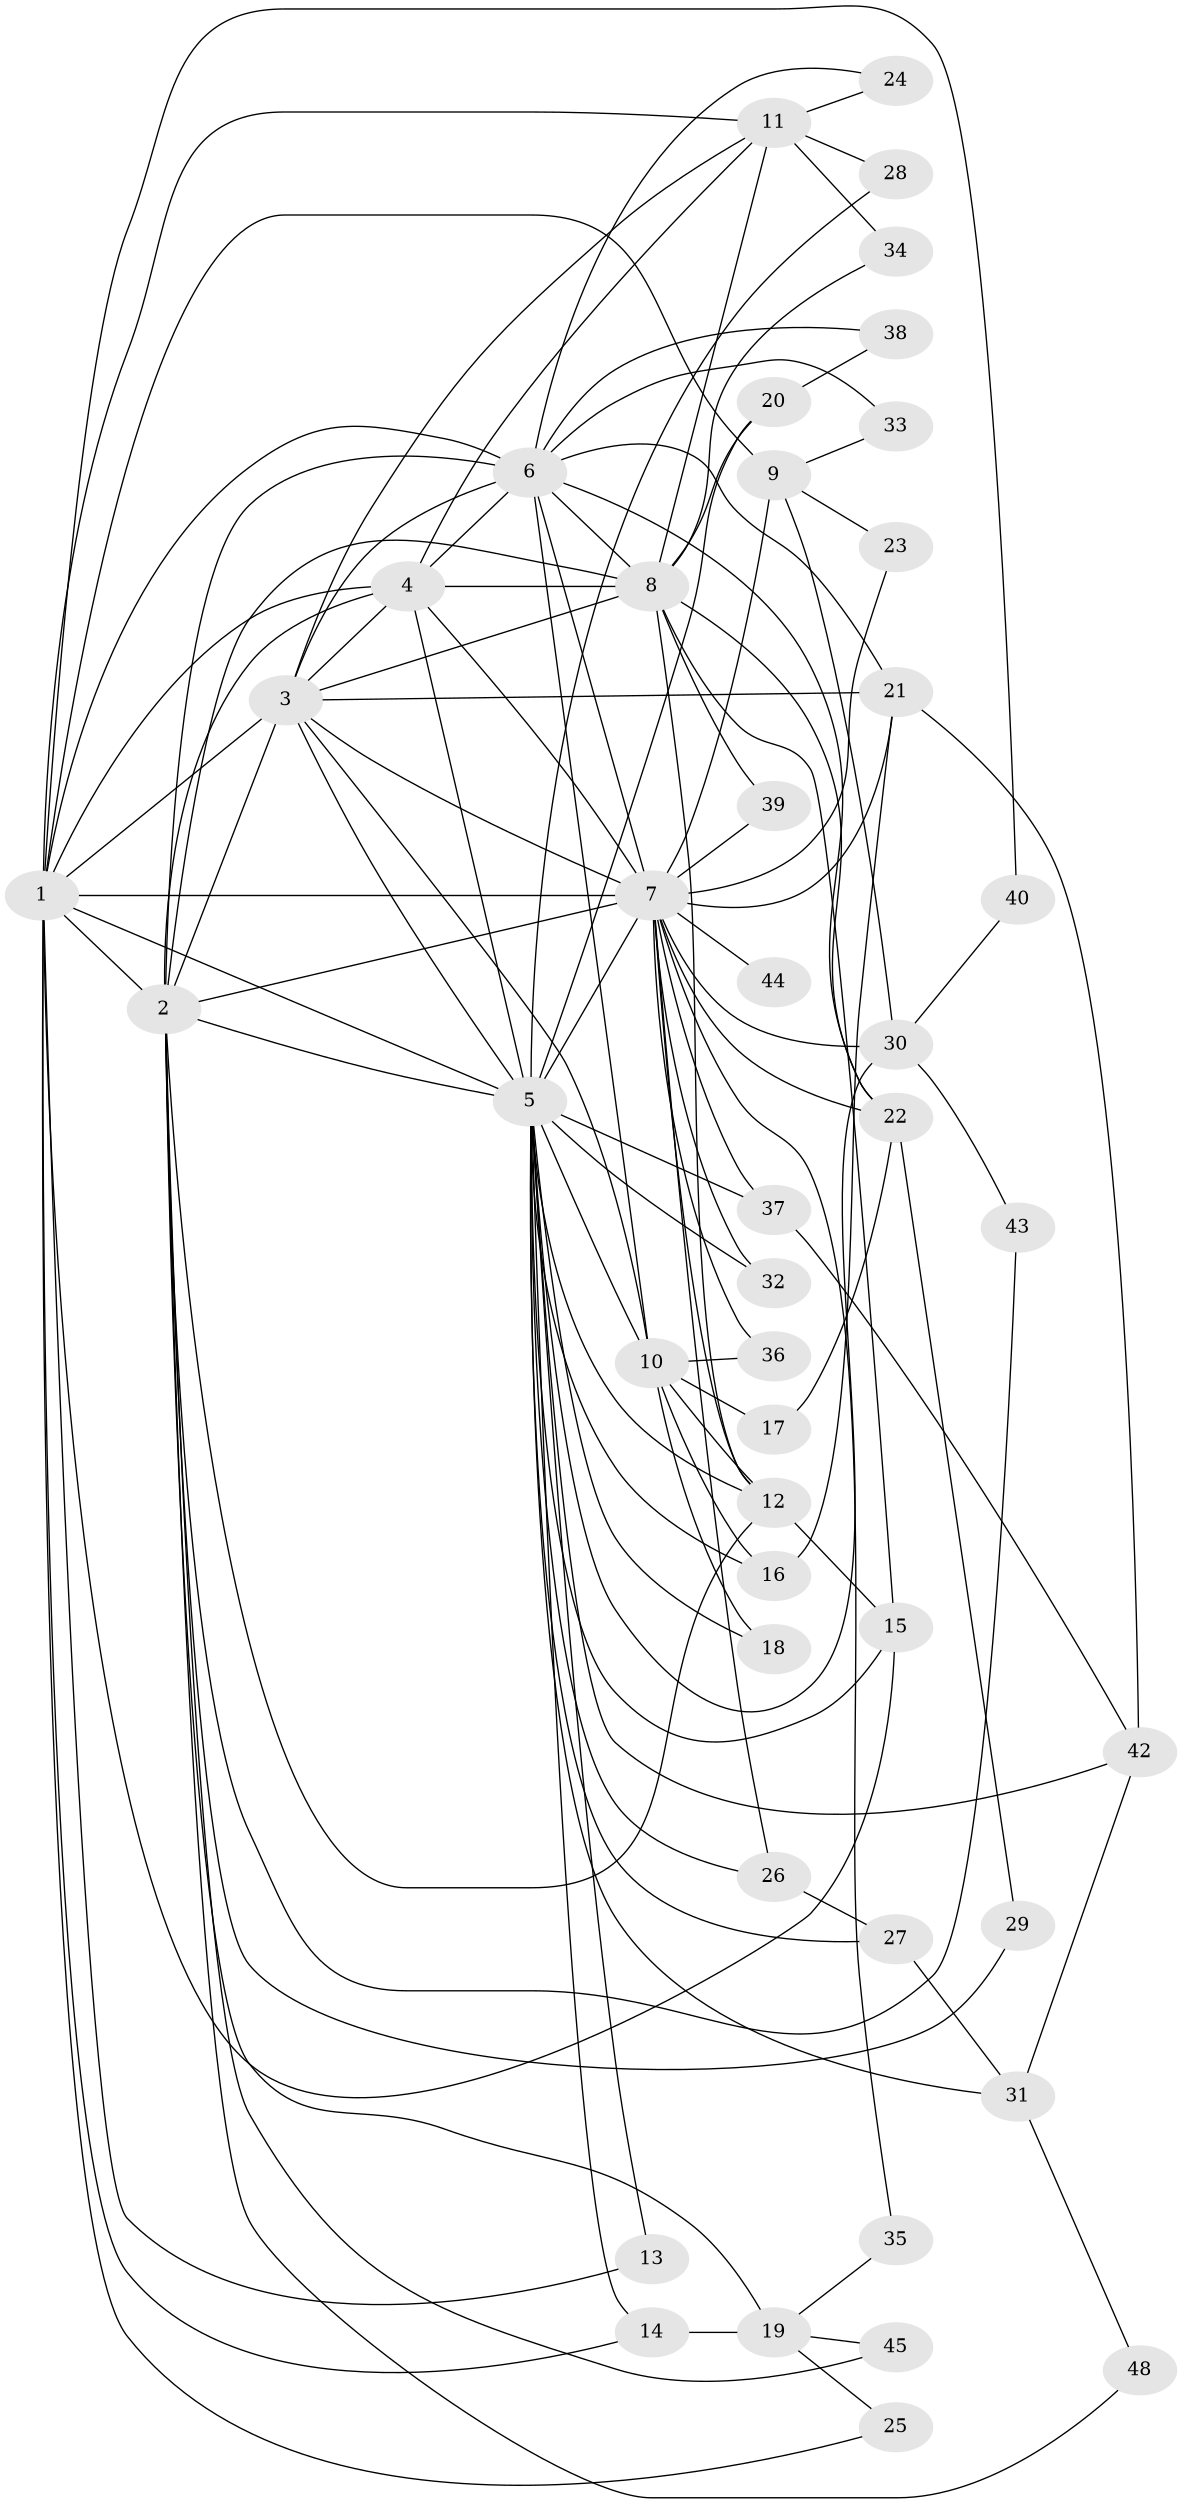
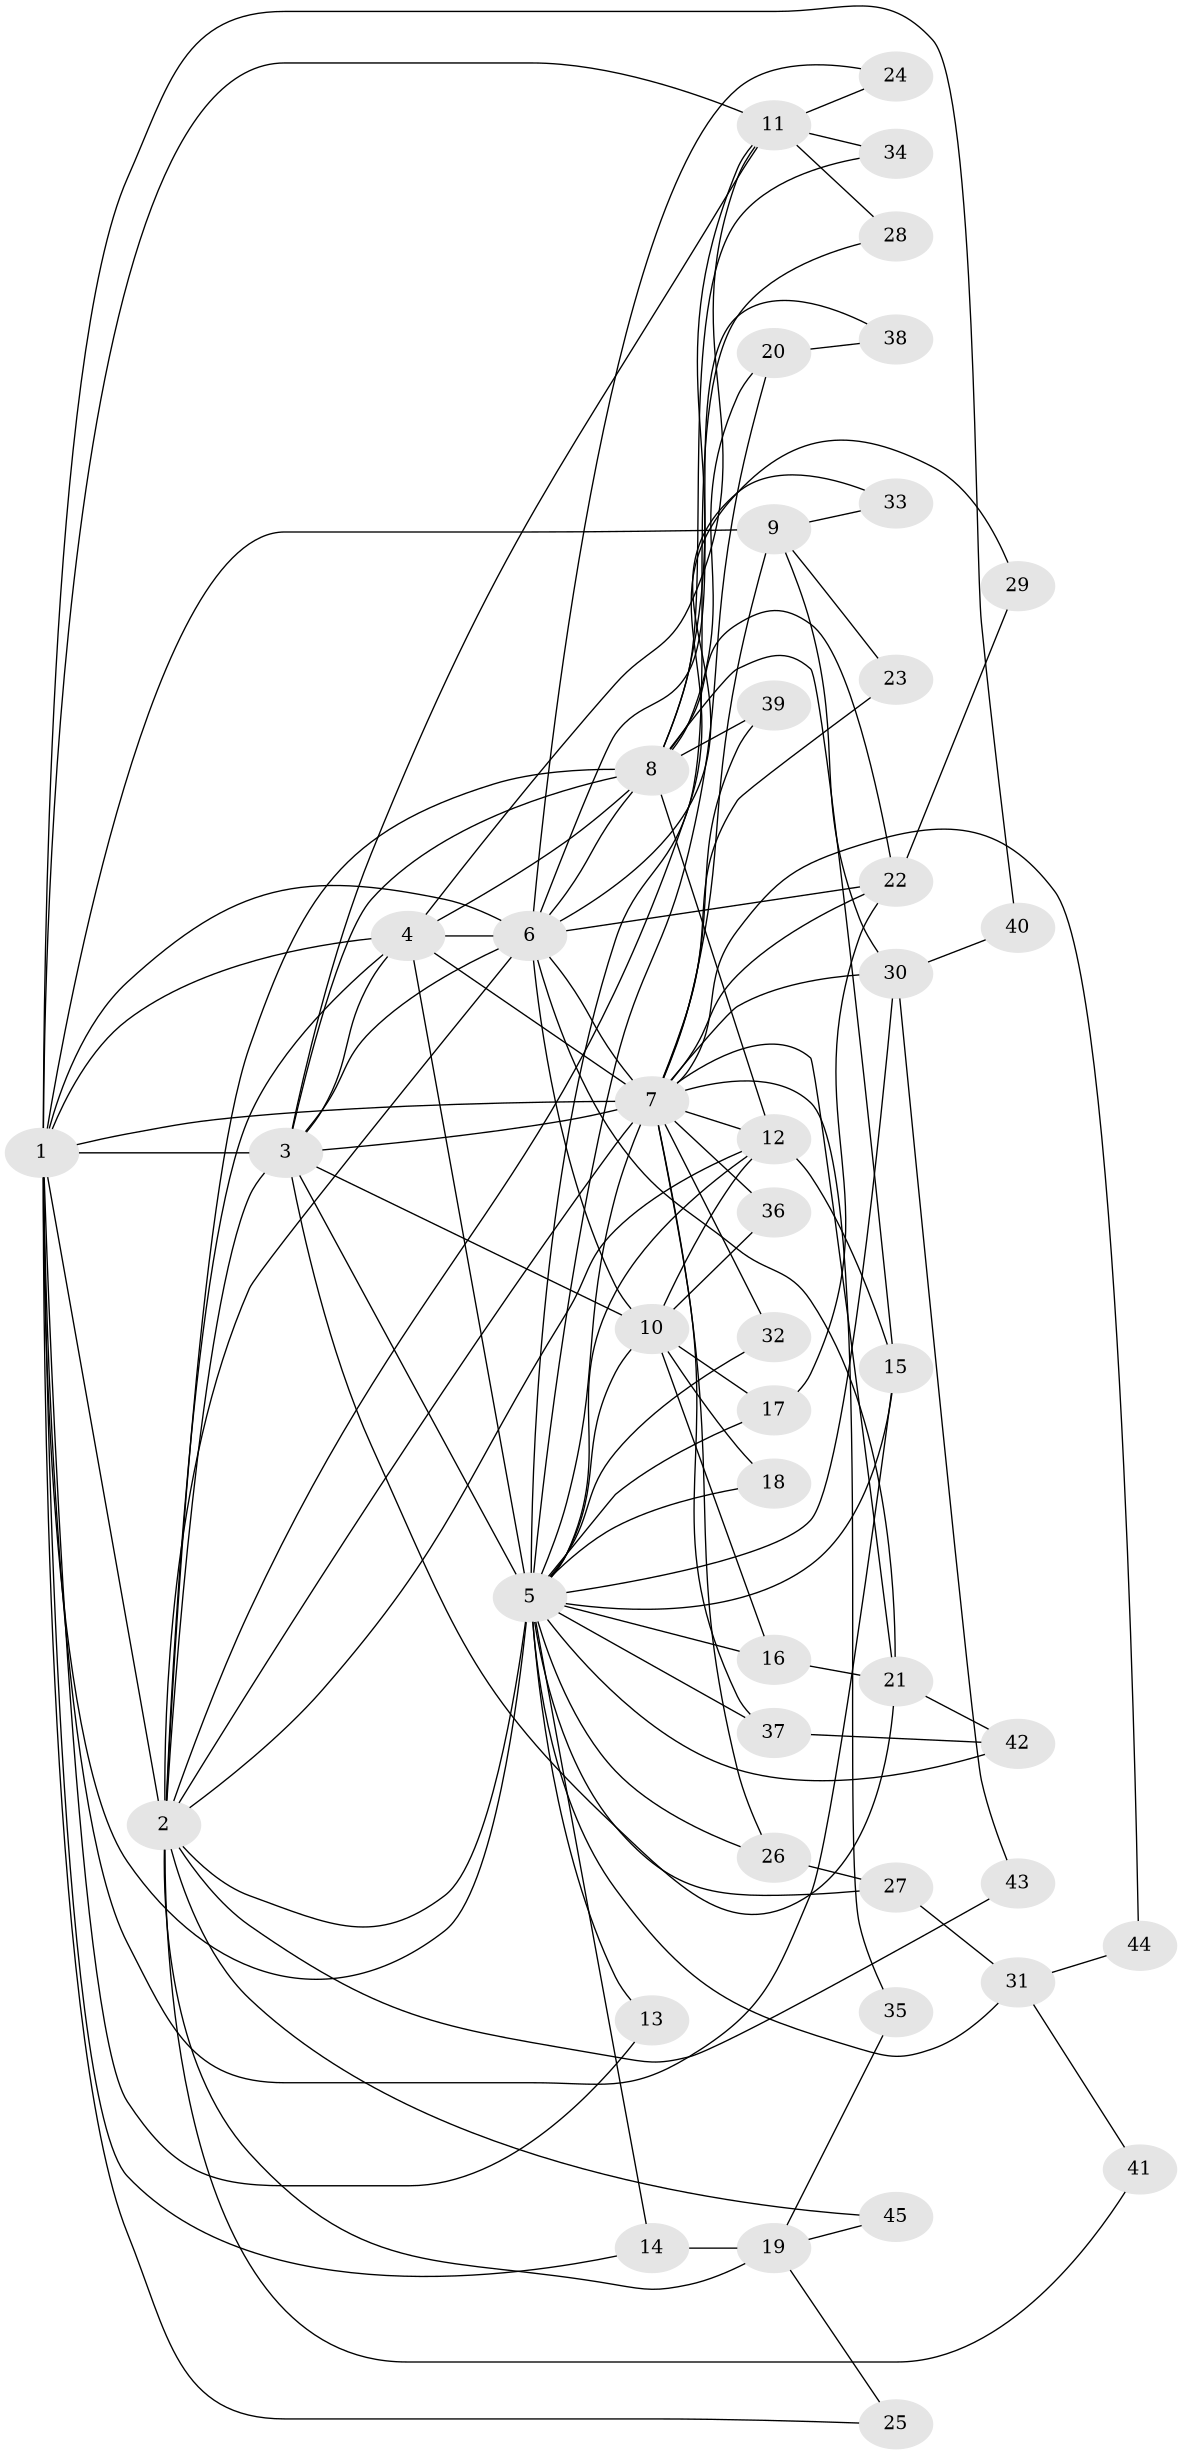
edge "17" -- "5": added
edge "42" -- "31": now "44" -- "31"
node "48": label "48" -> "41"
